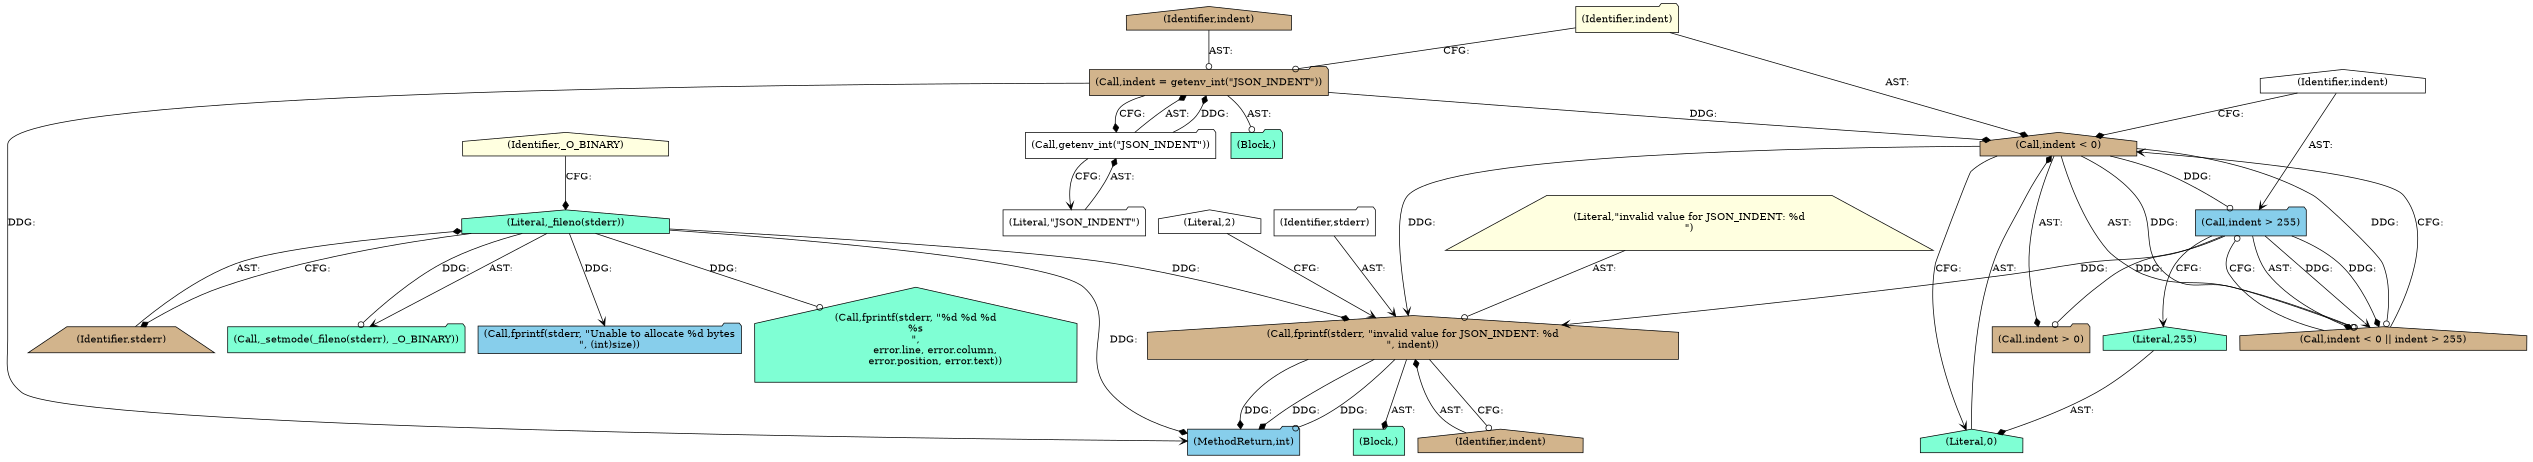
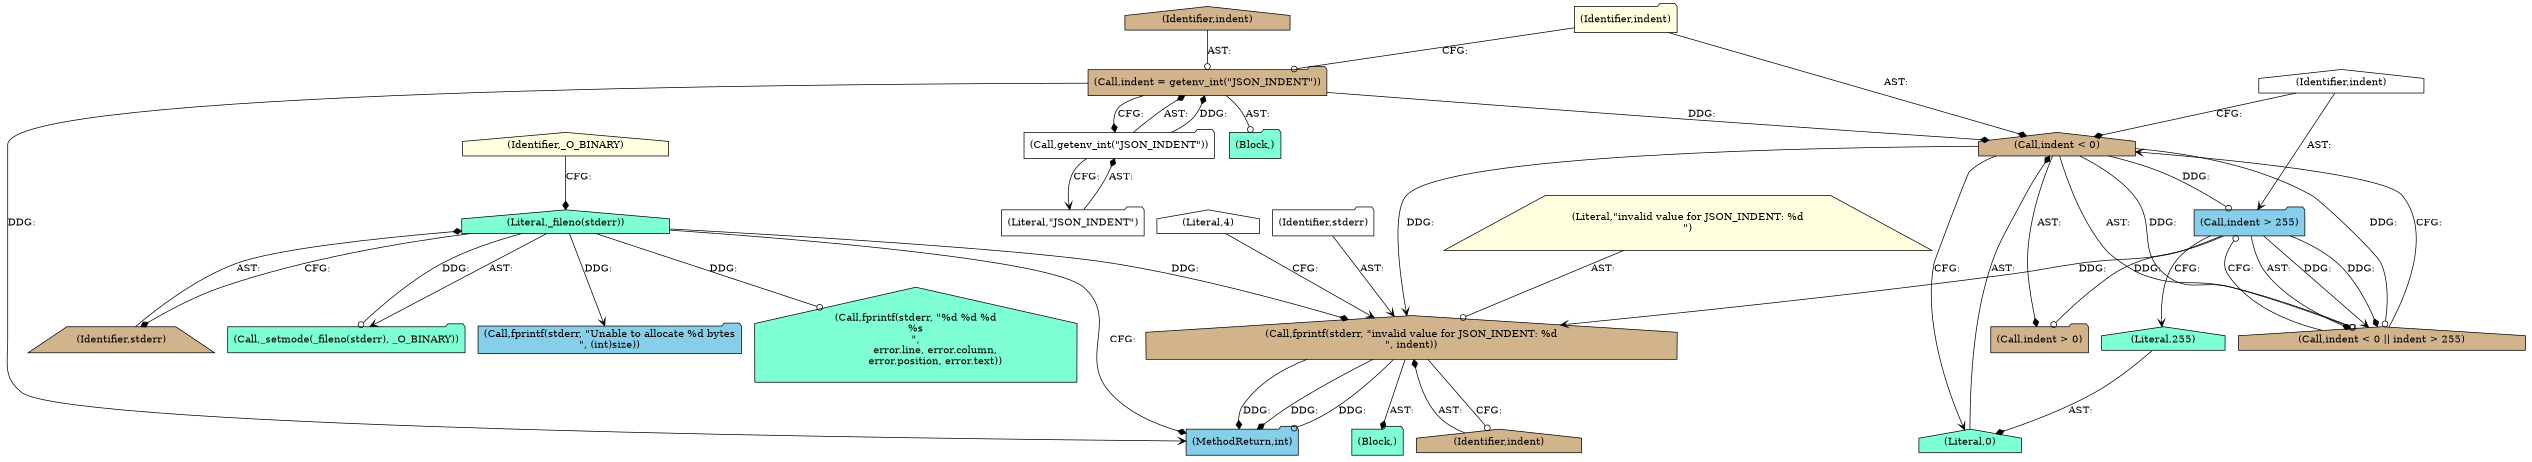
node "(Literal,2)": label "(Literal,2)" -> "(Literal,4)"
edge "(Literal,_fileno(stderr))" -> "(MethodReturn,int)": label "DDG: " -> "CFG: "
